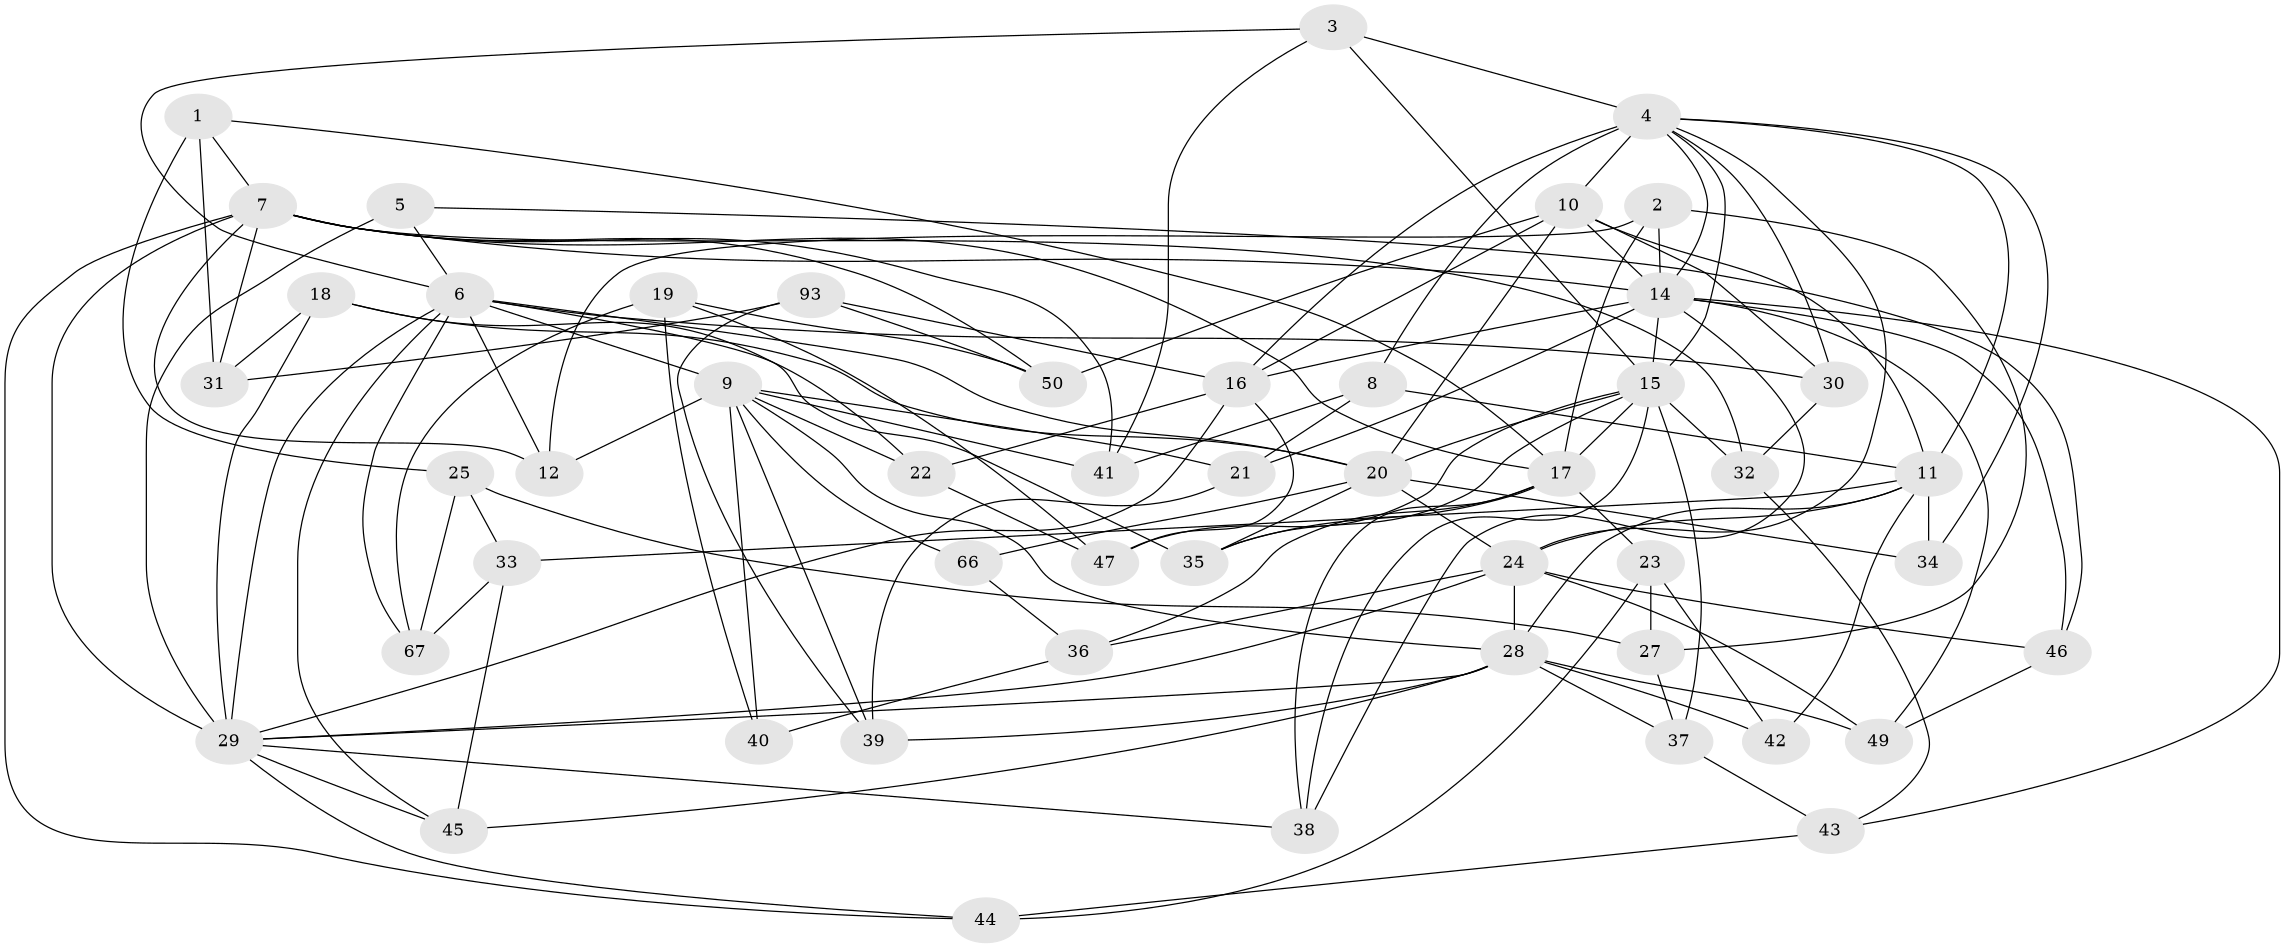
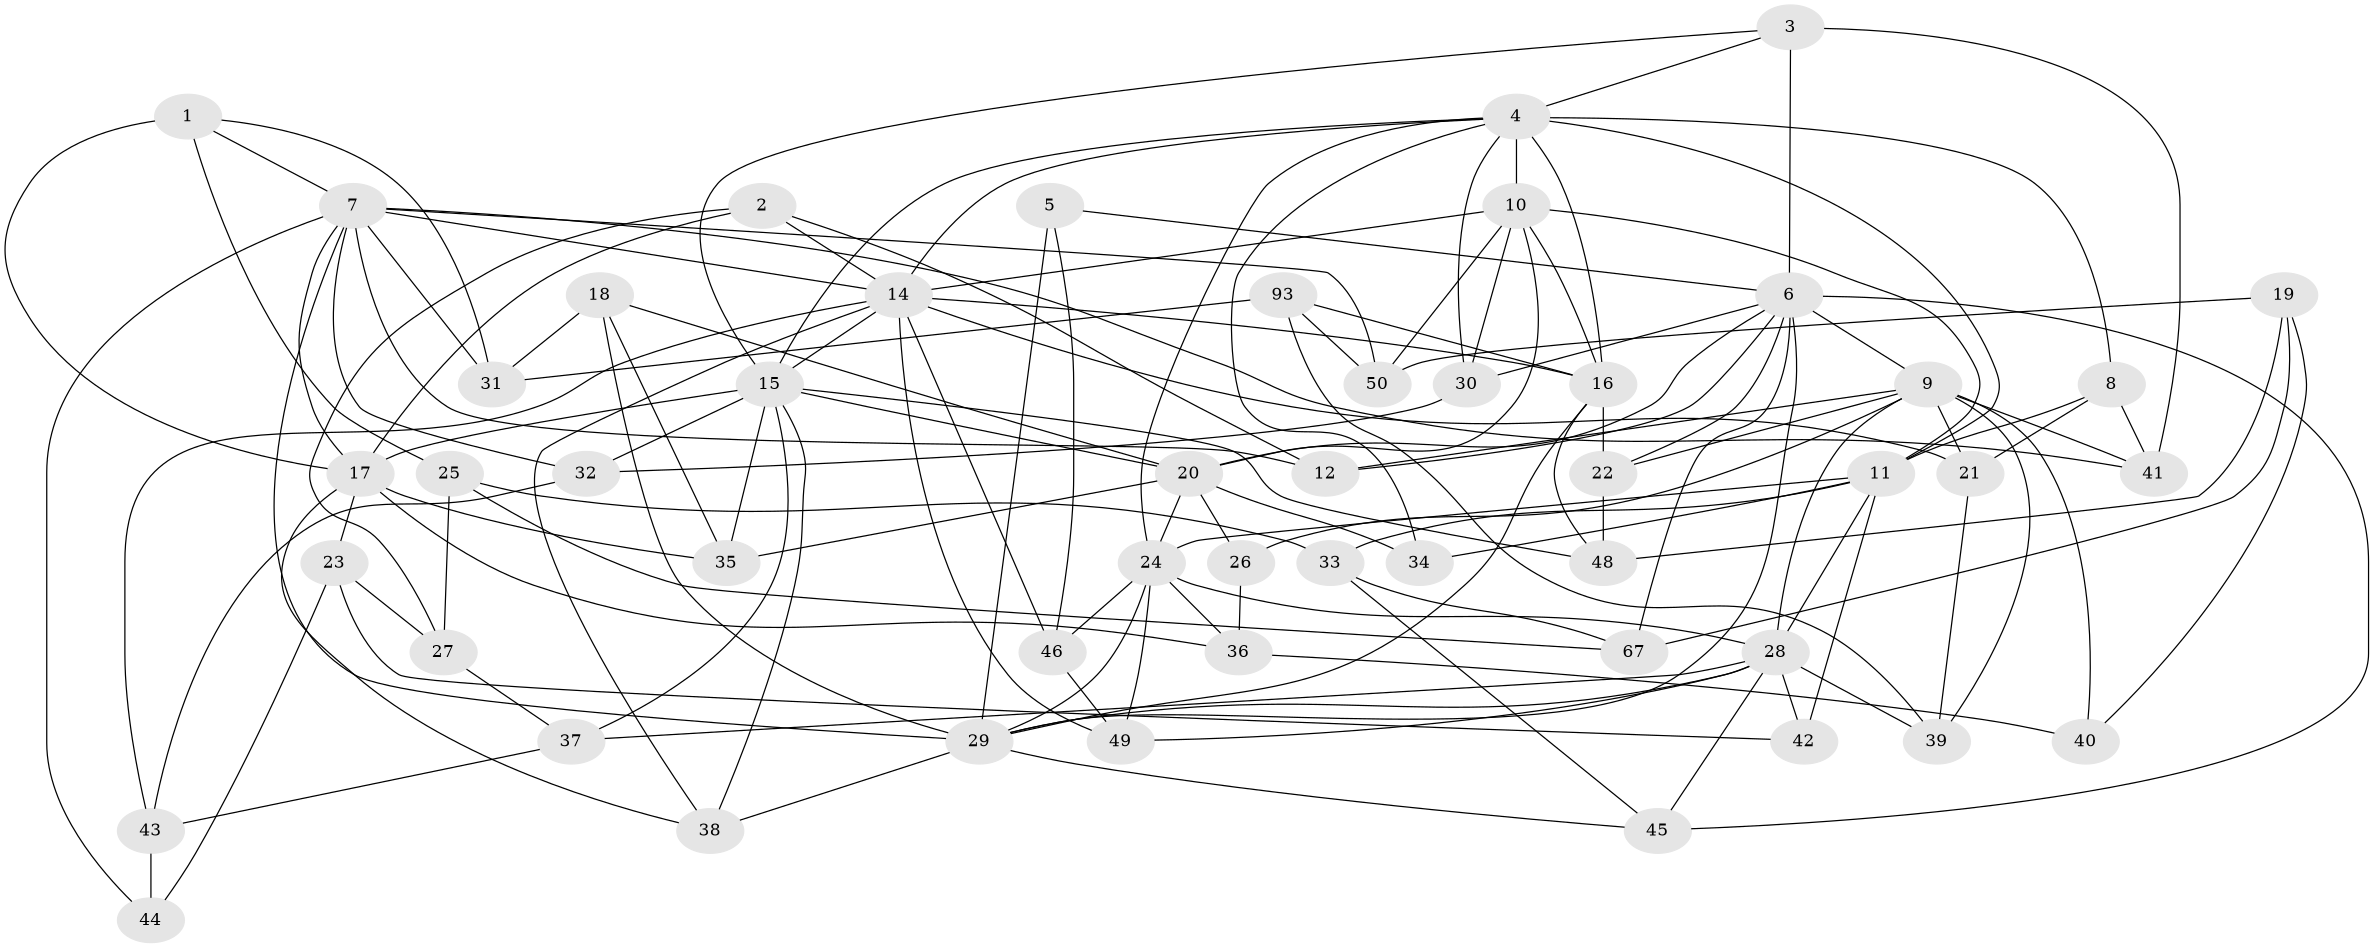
node "66": label "66" -> "26"
node "47": label "47" -> "48"
edge "29" -- "44": removed
